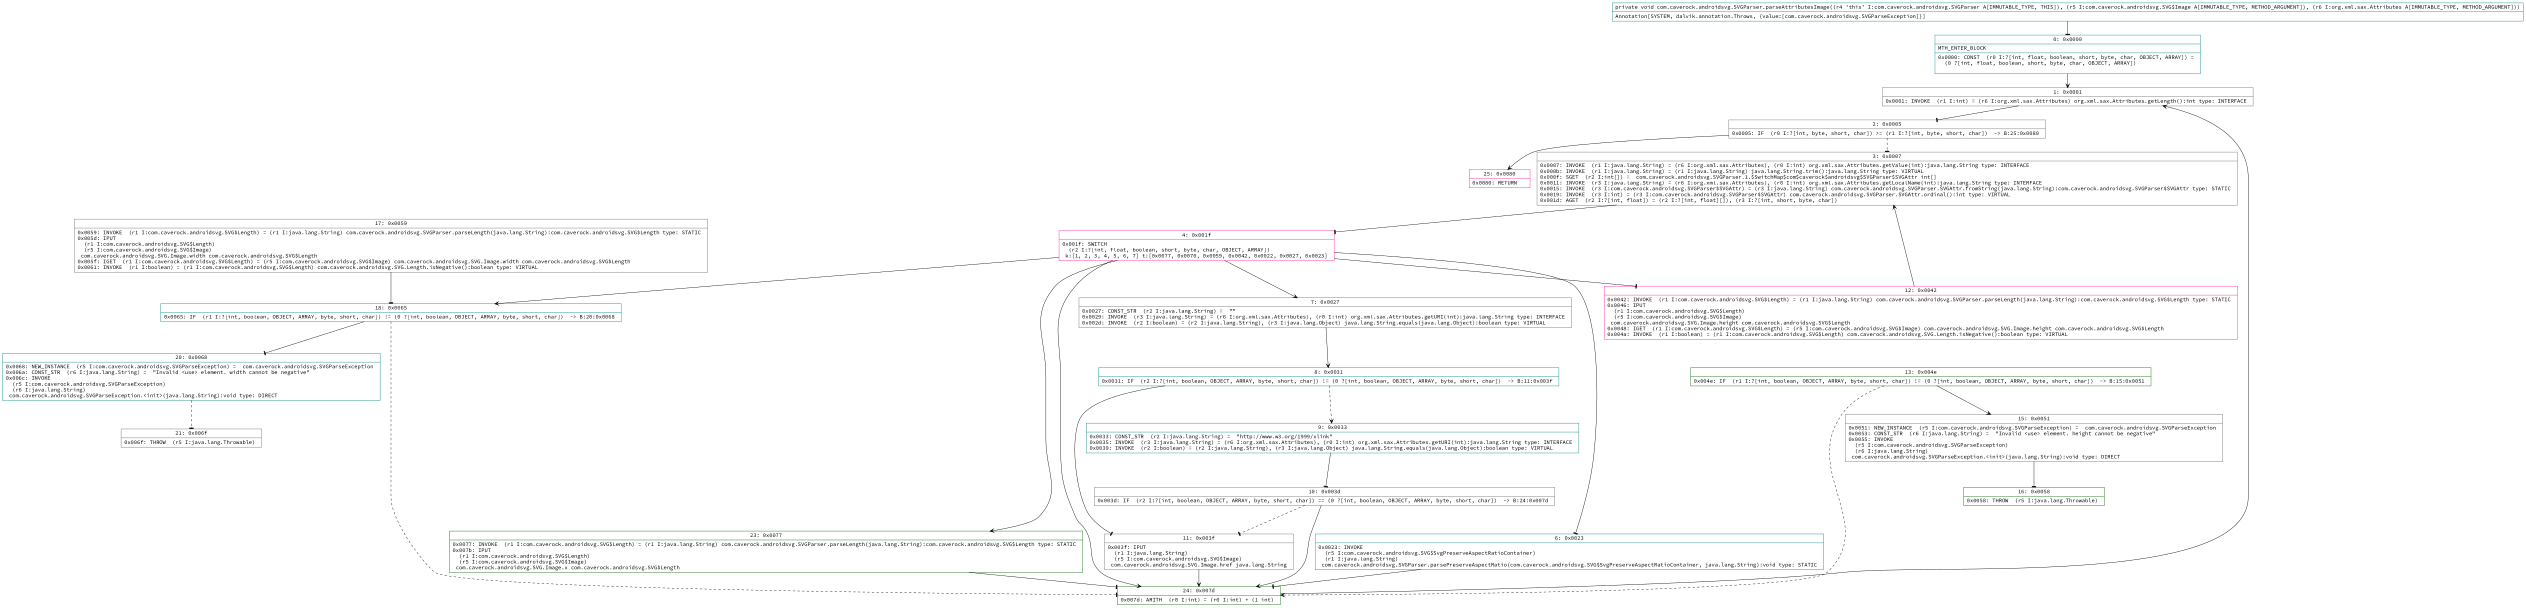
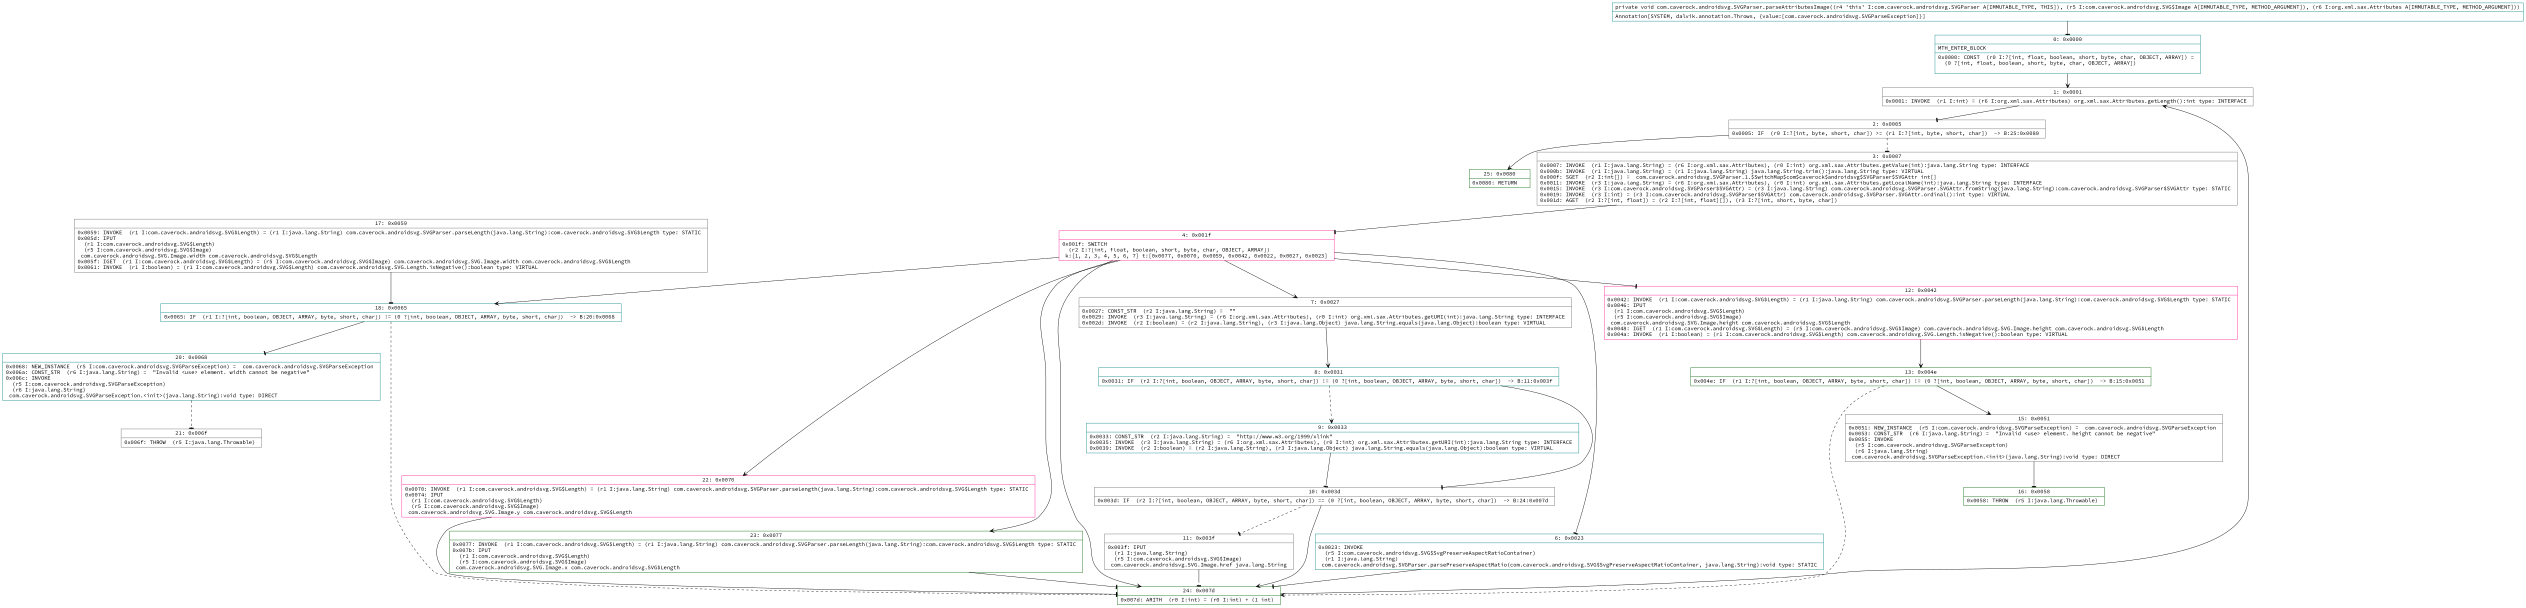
node "25: 0x0080": color deeppink -> darkgreen
edge "12: 0x0042" -> "3: 0x0007": now "12: 0x0042" -> "13: 0x004e"
edge "8: 0x0031" -> "11: 0x003f": now "8: 0x0031" -> "10: 0x003d"
node "22: 0x0070": added
edge "11: 0x003f" -> "24: 0x007d": arrowhead vee -> tee
